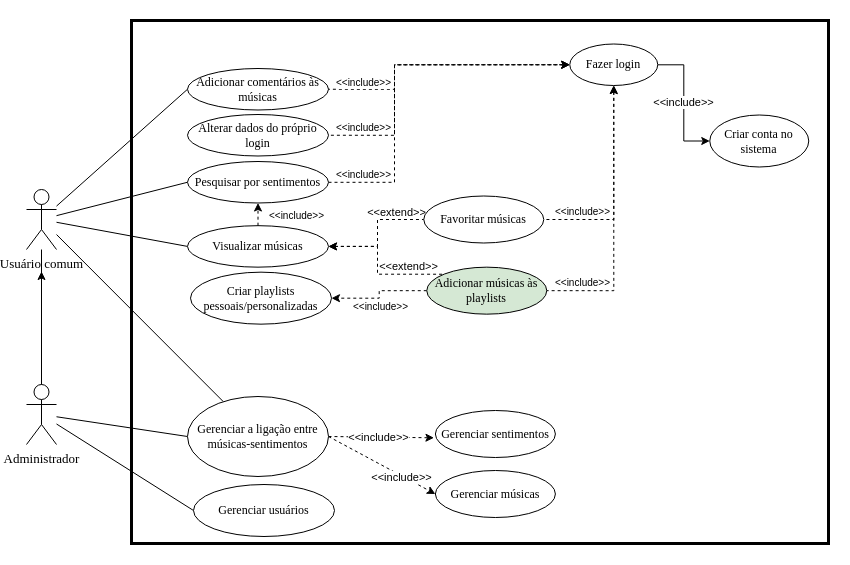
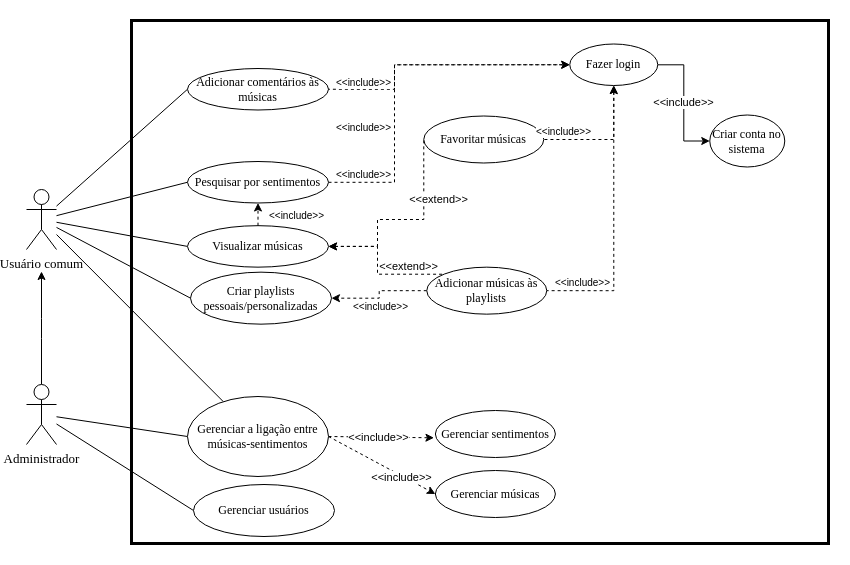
node "Alterar dados do próprio login": removed
edge "Alterar dados do próprio login" -> "Fazer login": removed
node "Criar conta no sistema": size 99x52 -> 75x52
node "Favoritar músicas": moved (484, 220) -> (484, 140)
edge "Usuário comum" -- "Administrador": now "Usuário comum" -- "Criar playlists pessoais/personalizadas"
node "Adicionar músicas às playlists": fillcolor #d5e8d4 -> #ffffff
